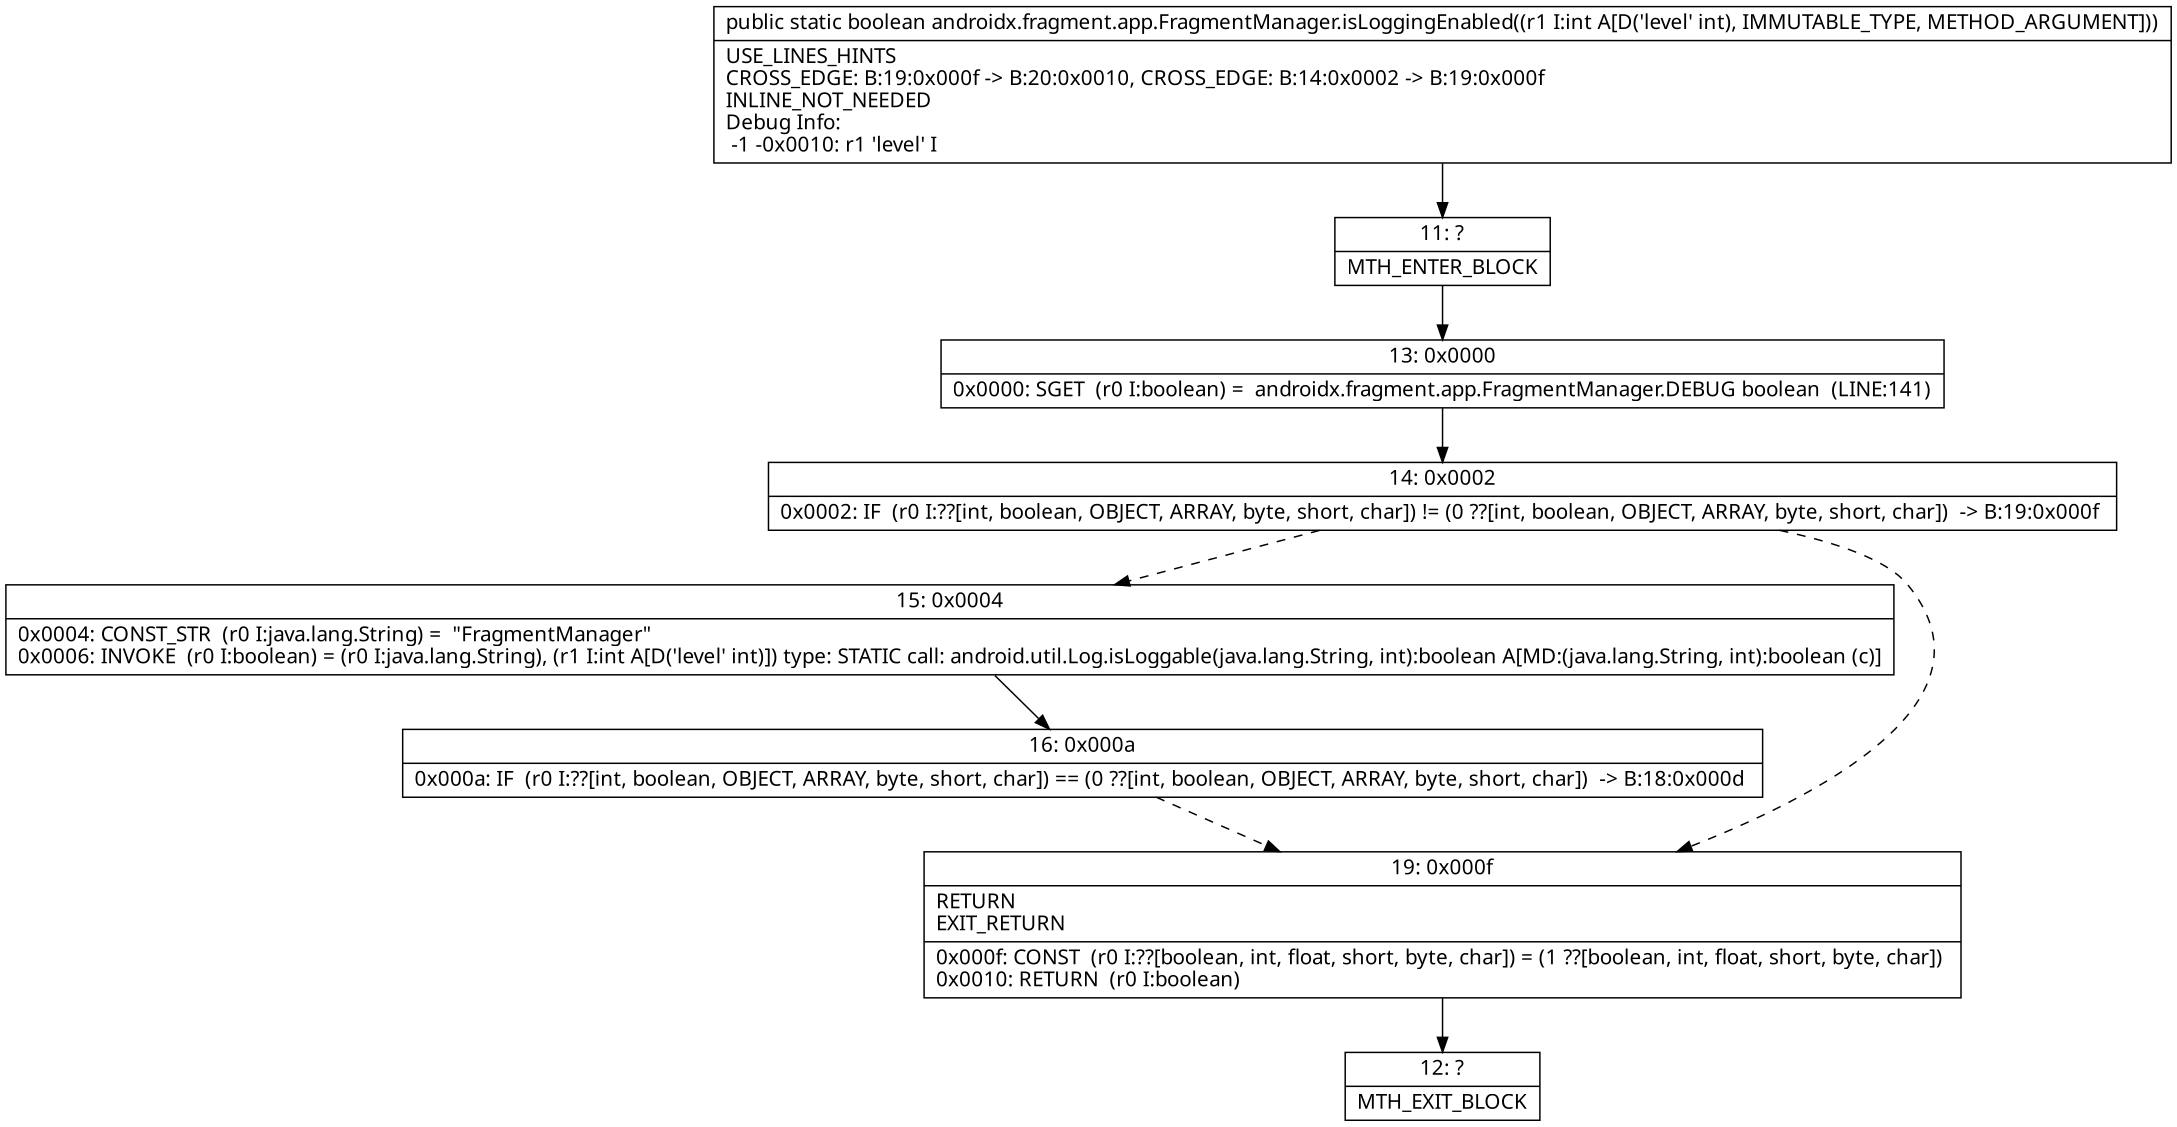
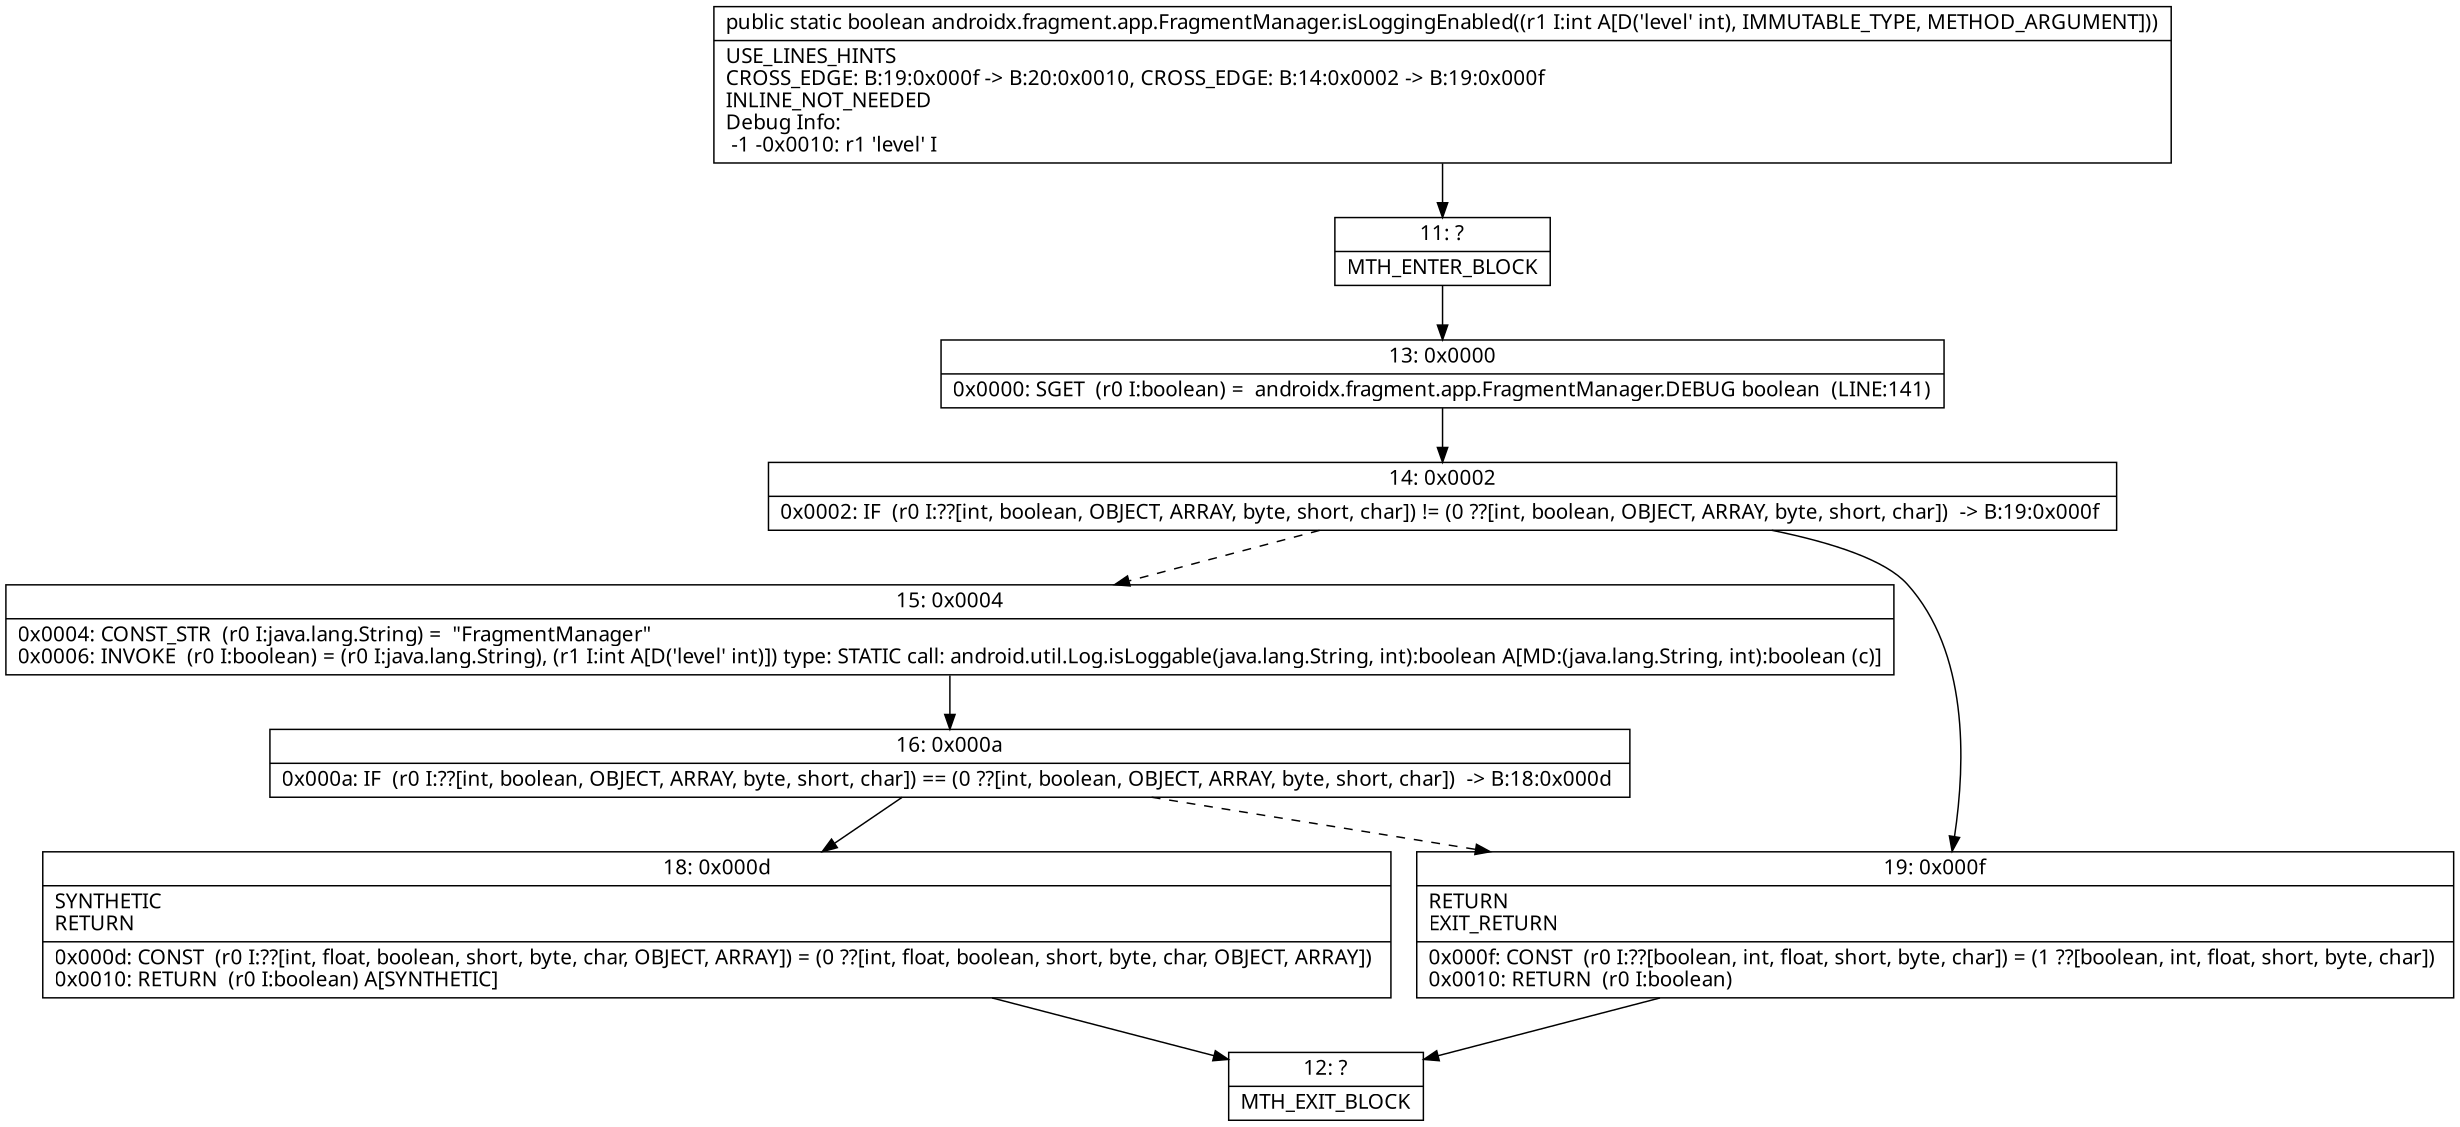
edge "14: 0x0002" -> "19: 0x000f": style dashed -> solid
node "18: 0x000d": added
